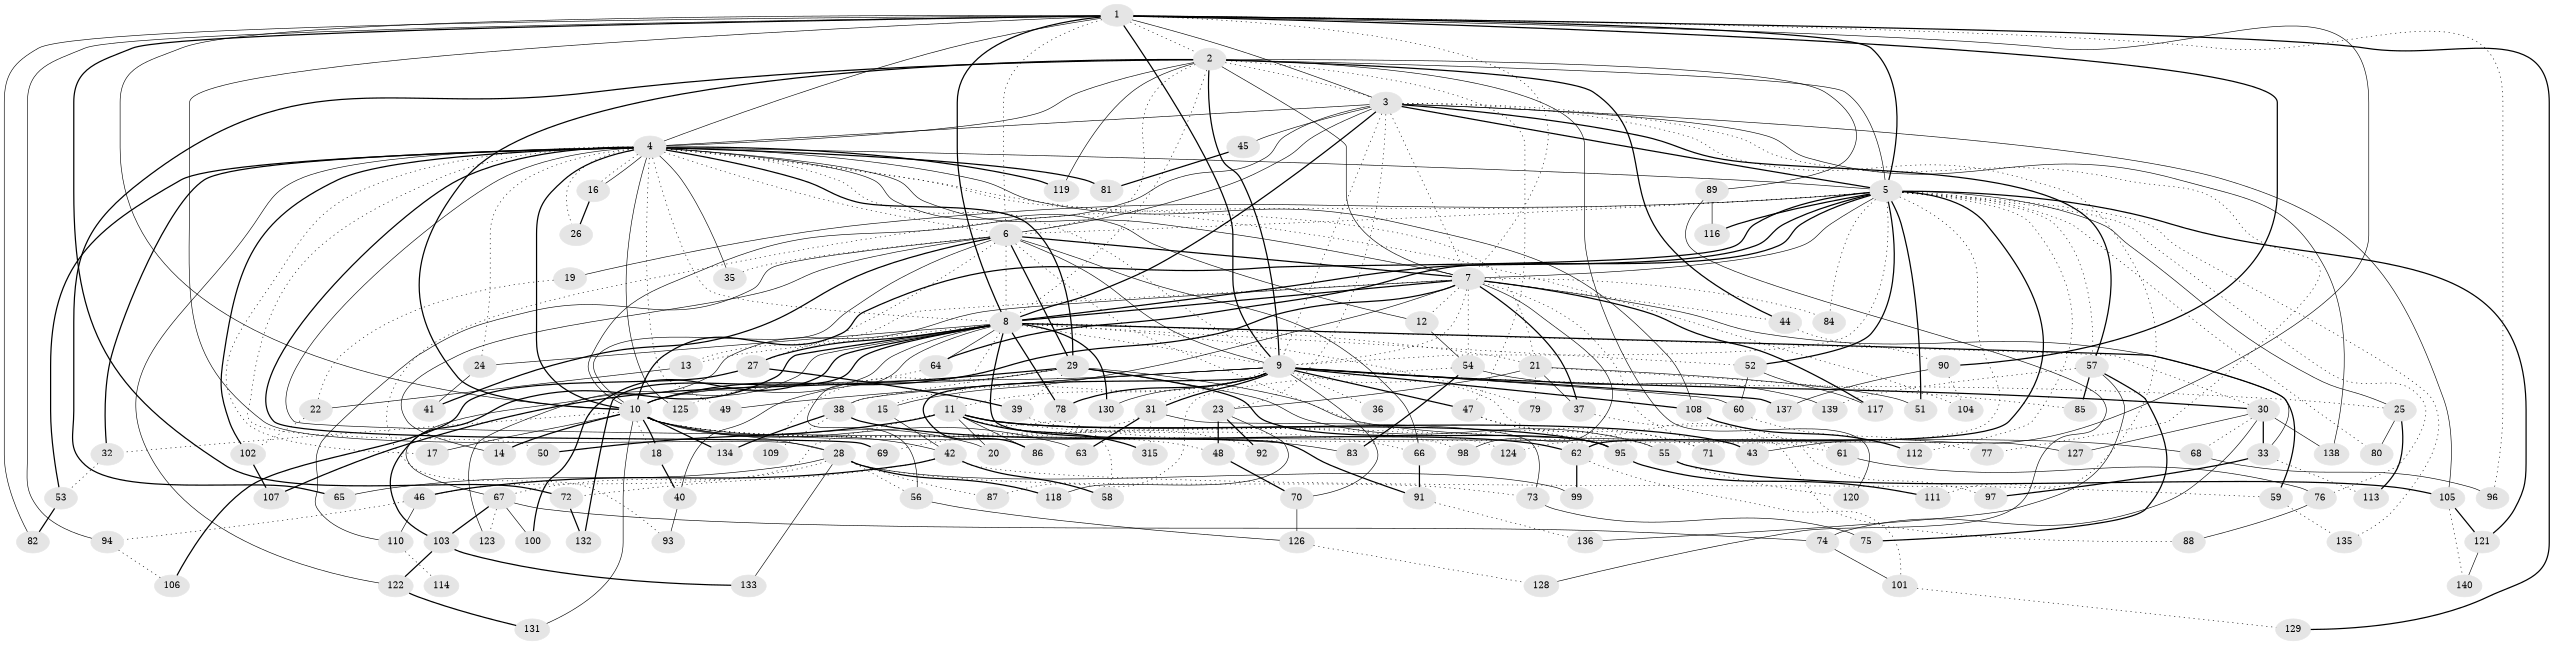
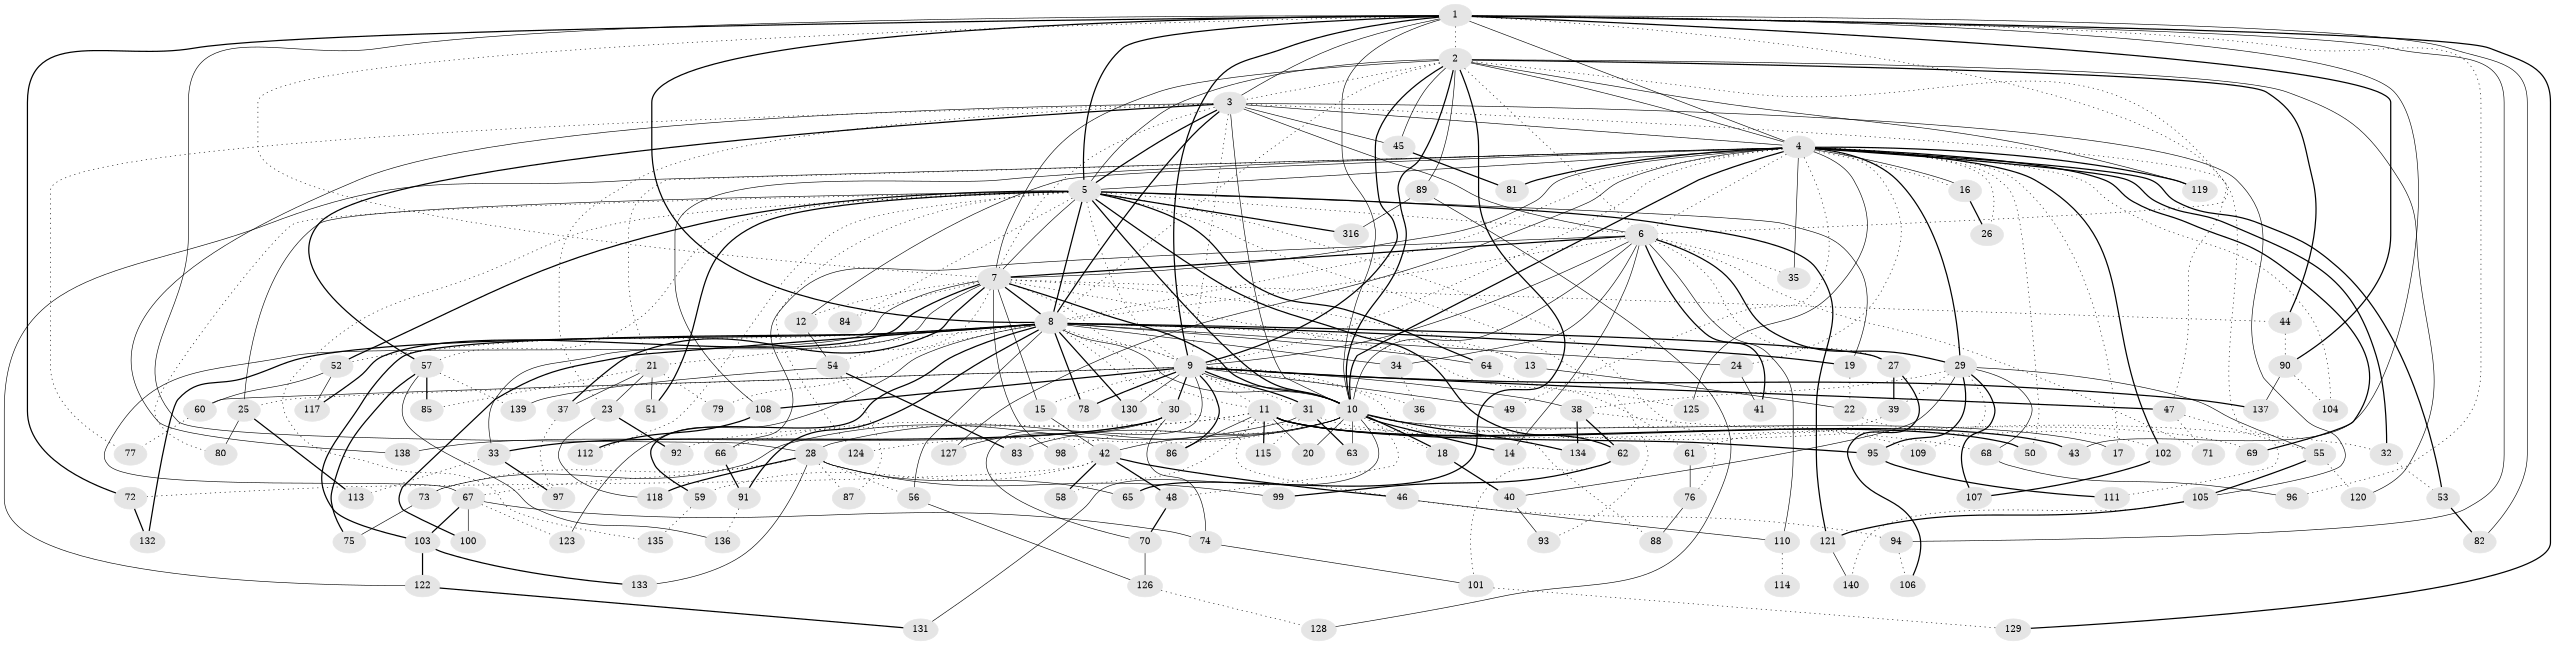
edge "2" -- "45": added
node "116": label "116" -> "316"
edge "8" -- "19": added
node "34": added
edge "23" -- "48": now "42" -- "48"
node "315": label "315" -> "115"
